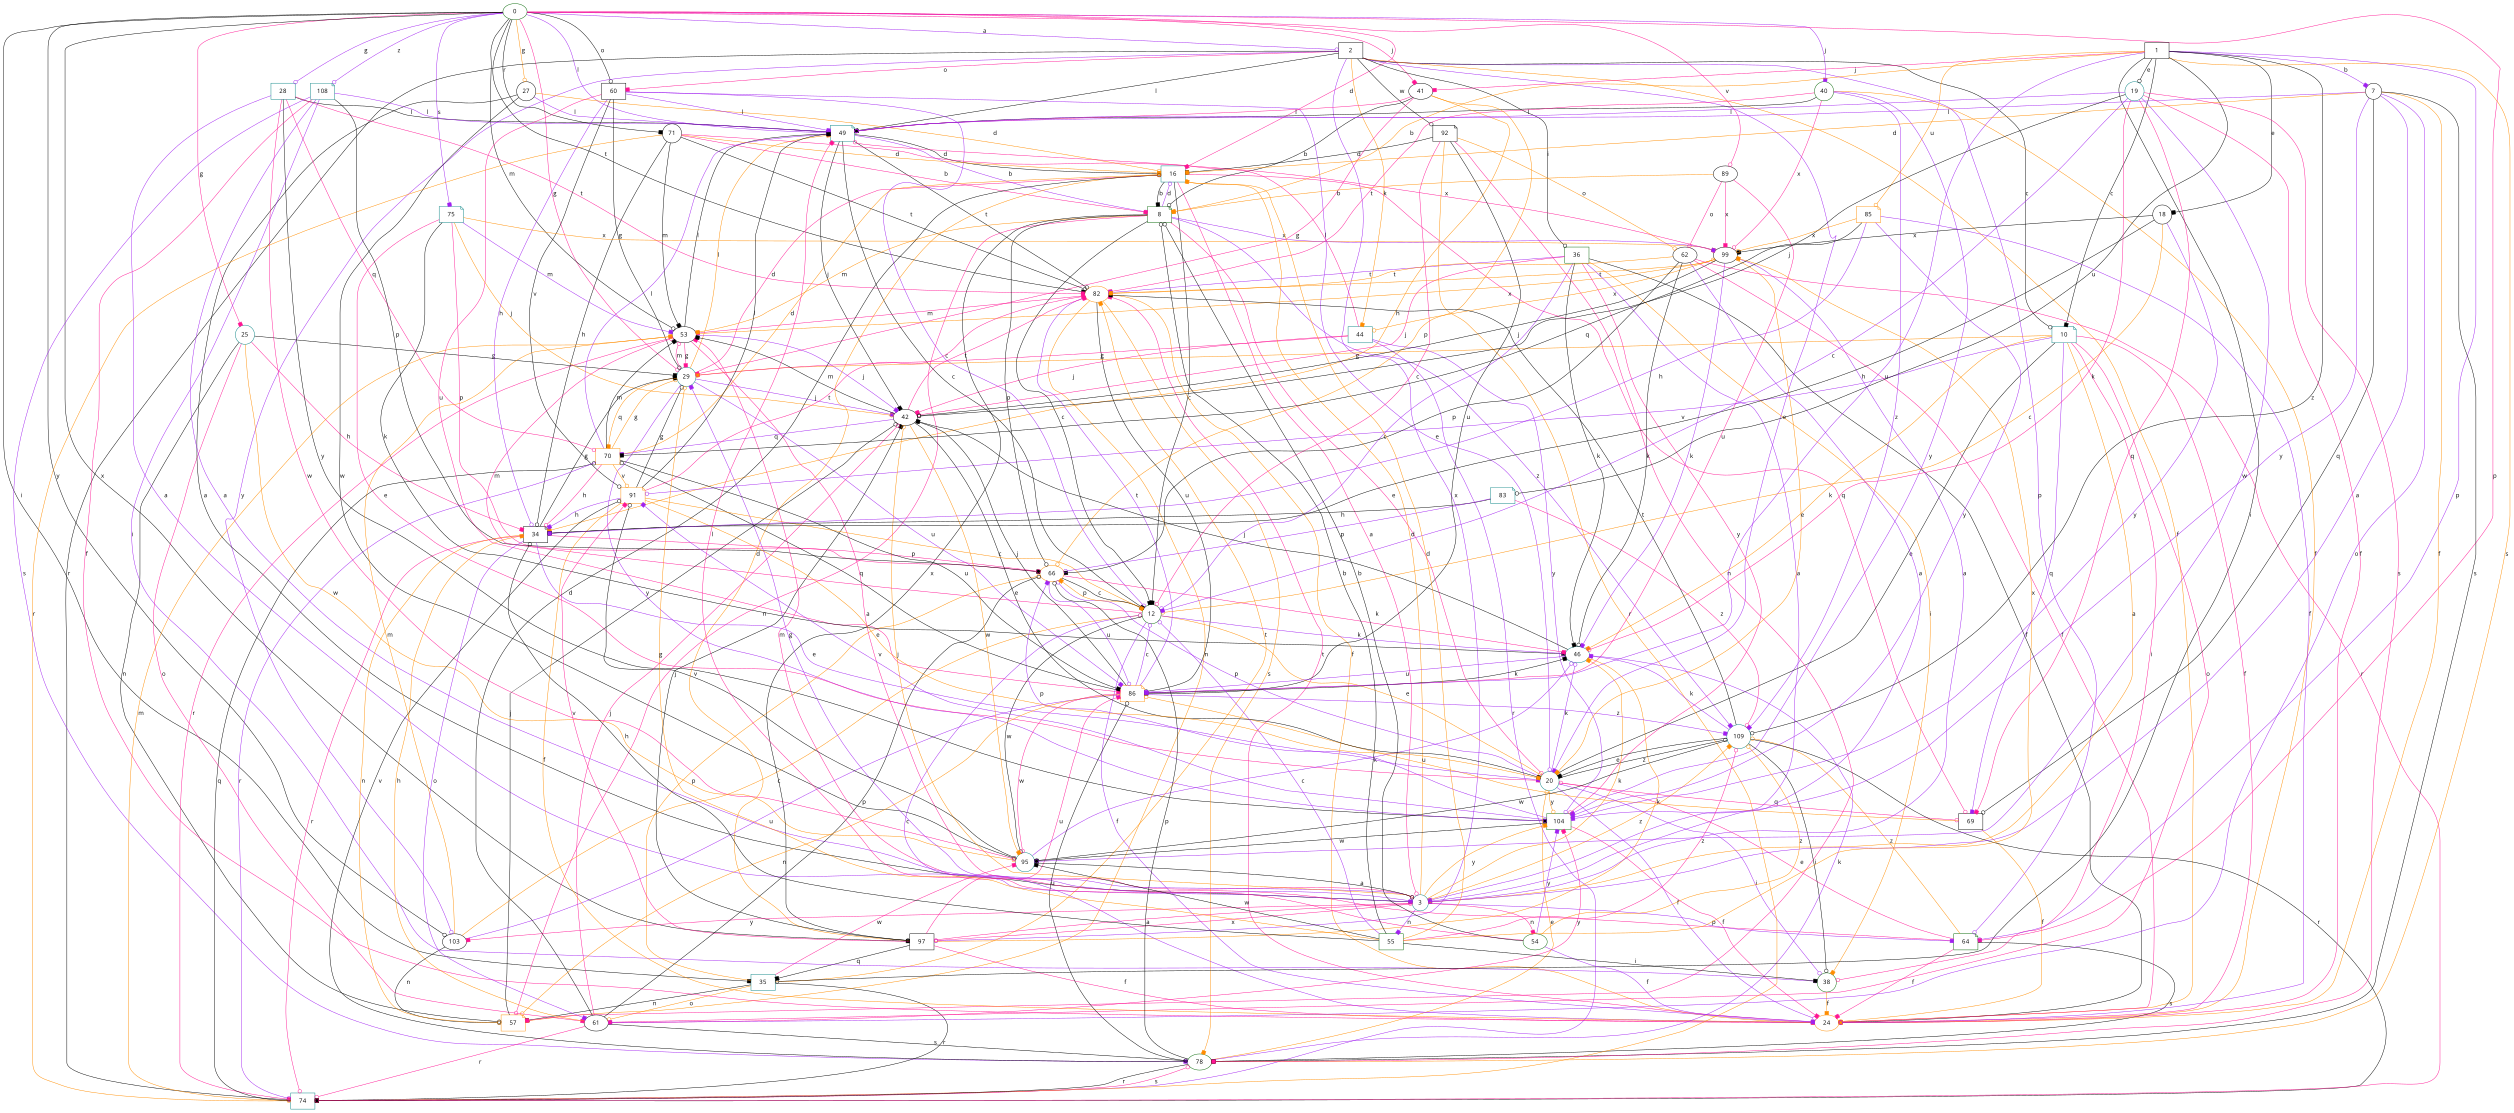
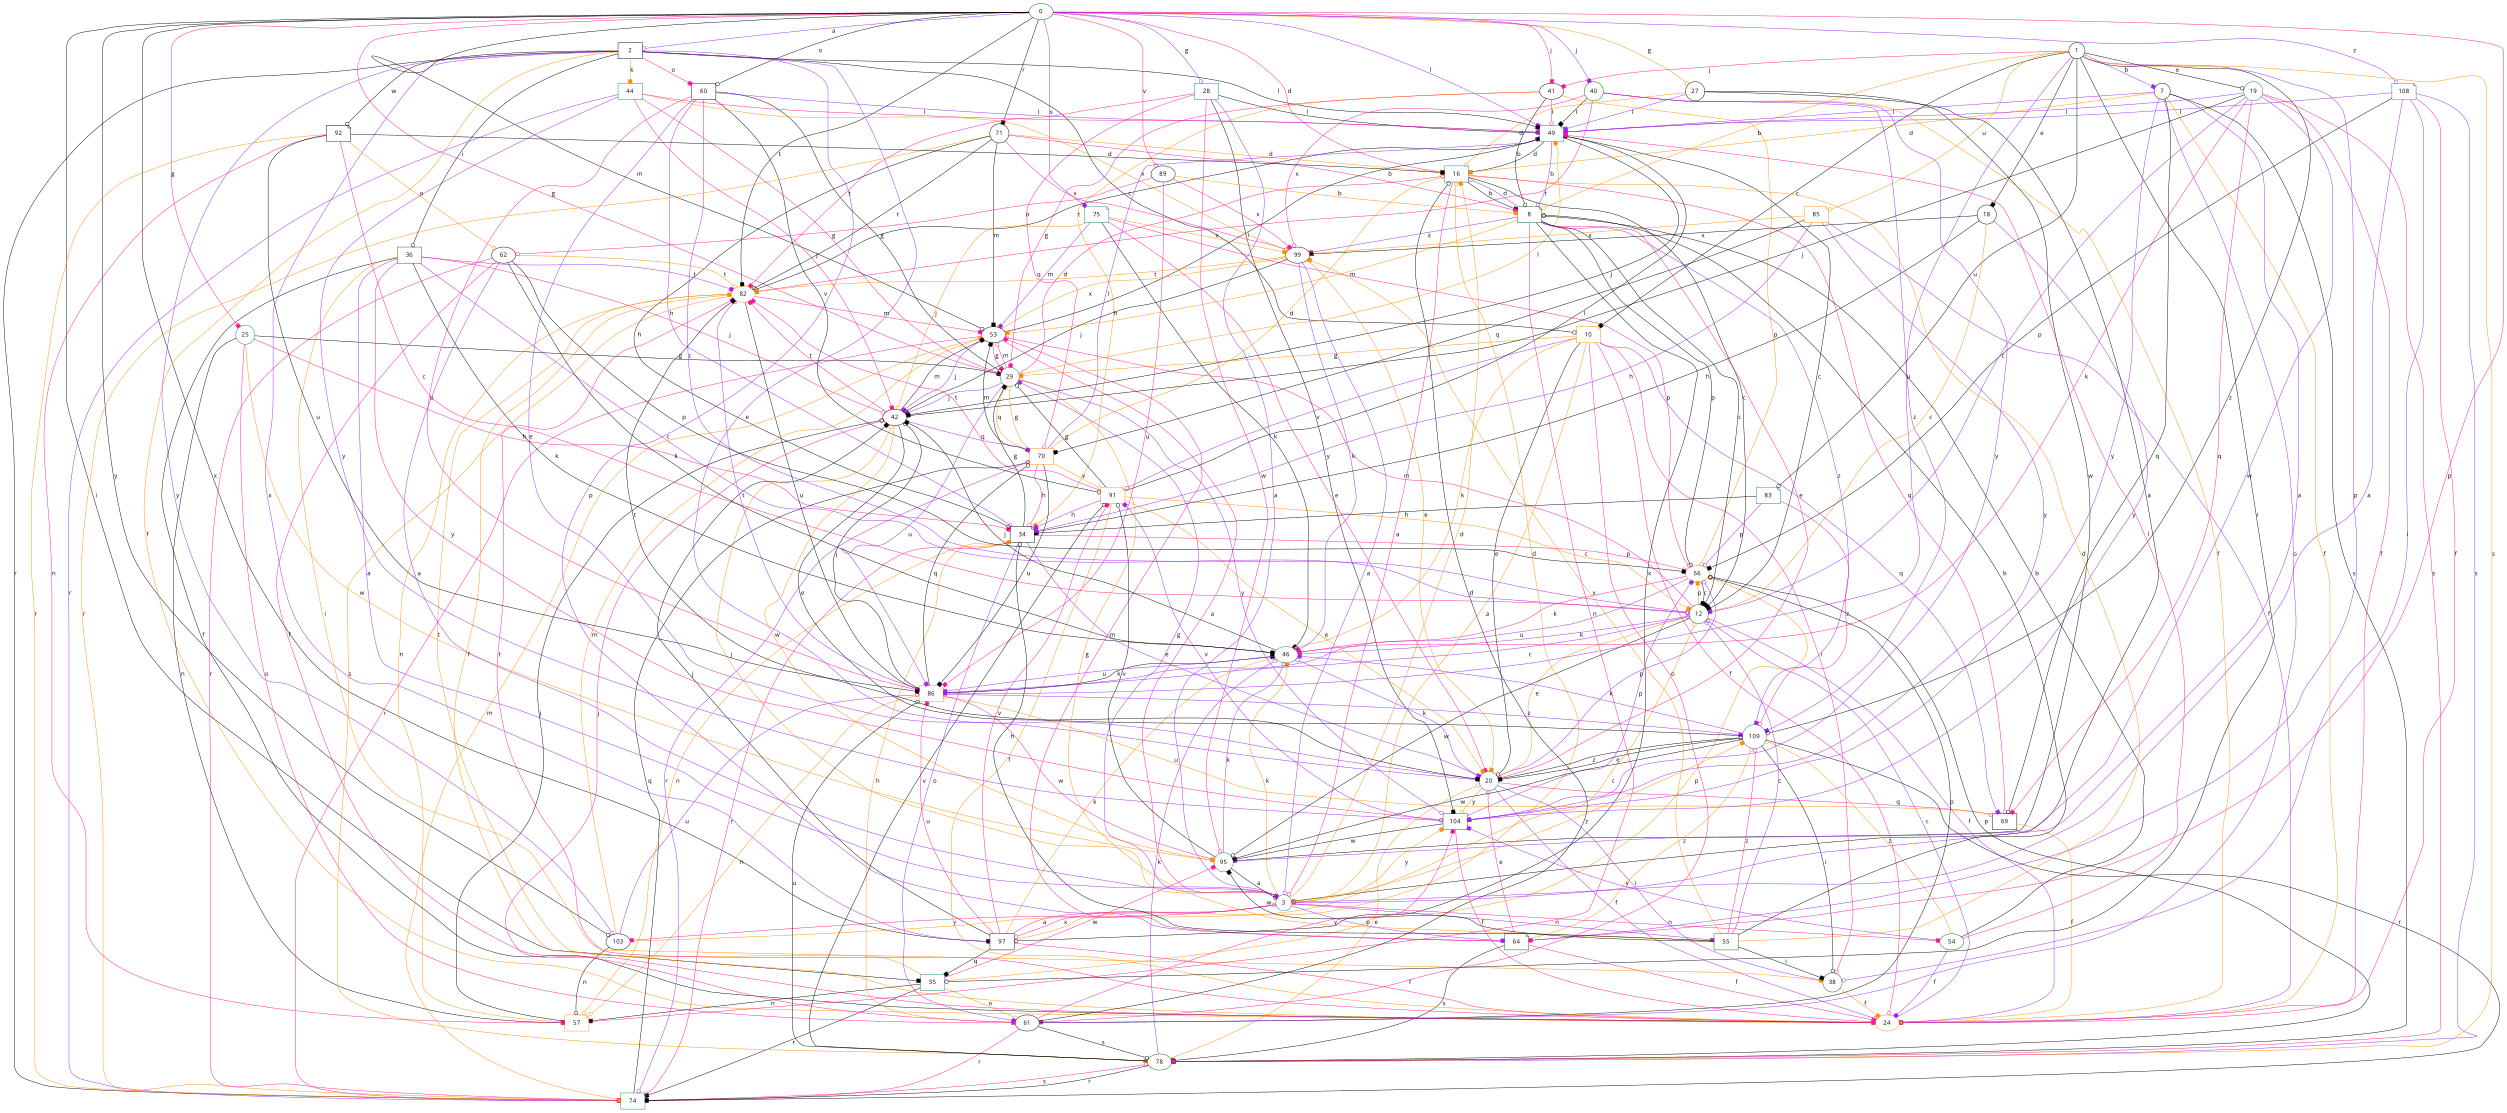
node "1": shape box -> circle
edge "1" -> "8": arrowhead box -> odot
edge "99" -> "44": reversed
node "10": color teal -> darkorange
